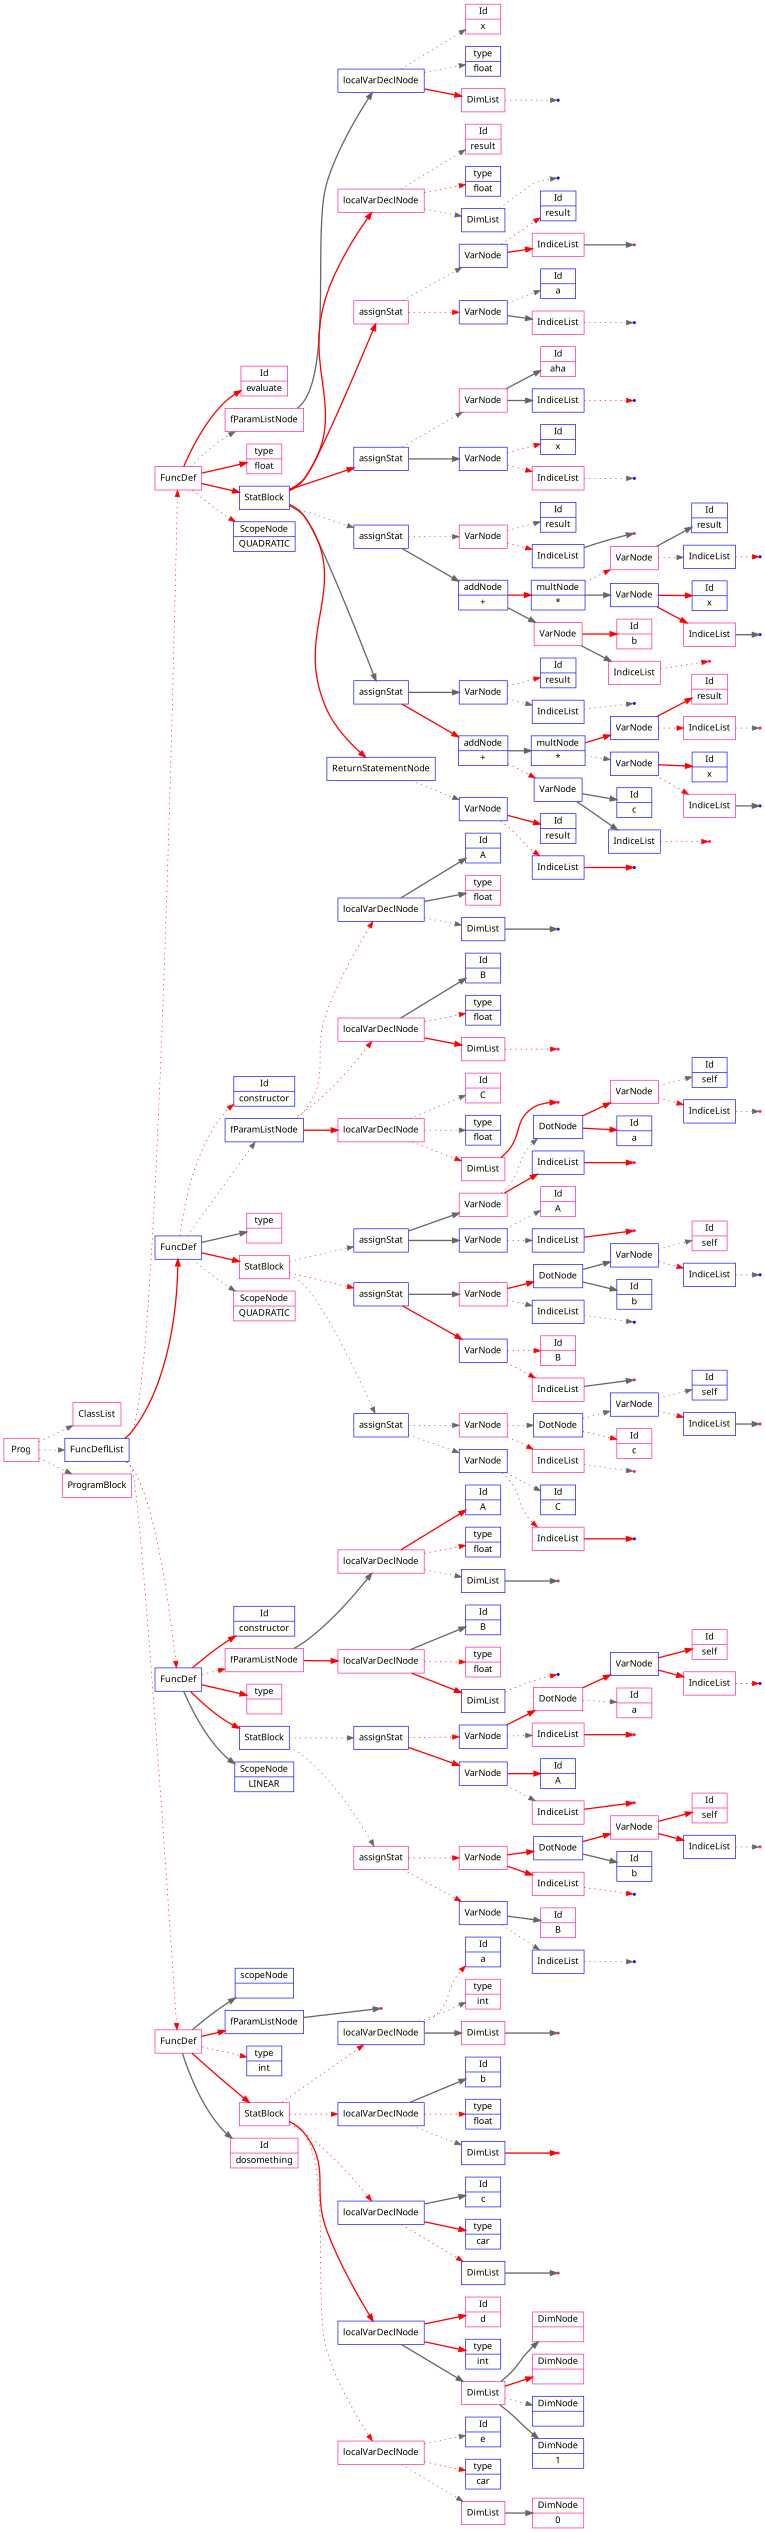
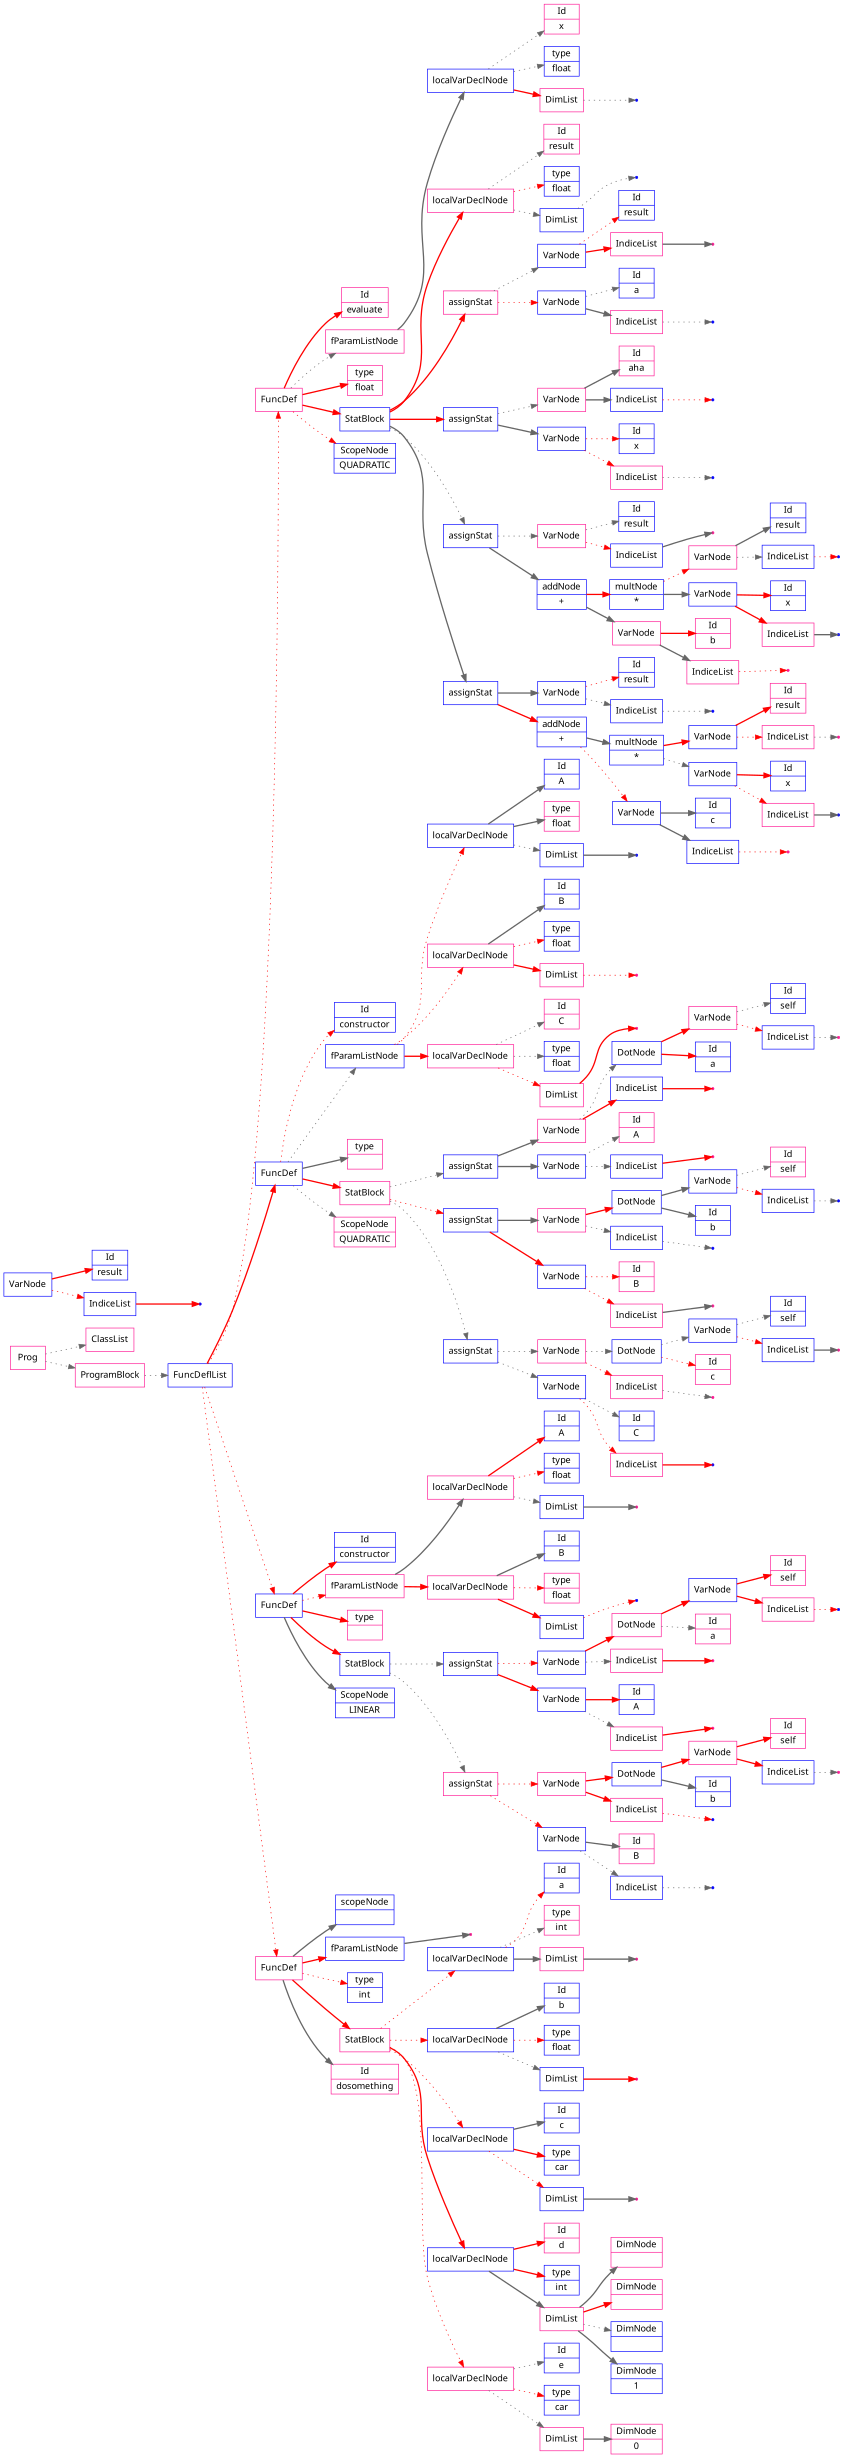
node "ReturnStatementNode": removed
edge "Prog" -> "FuncDeflList": now "ProgramBlock" -> "FuncDeflList"
